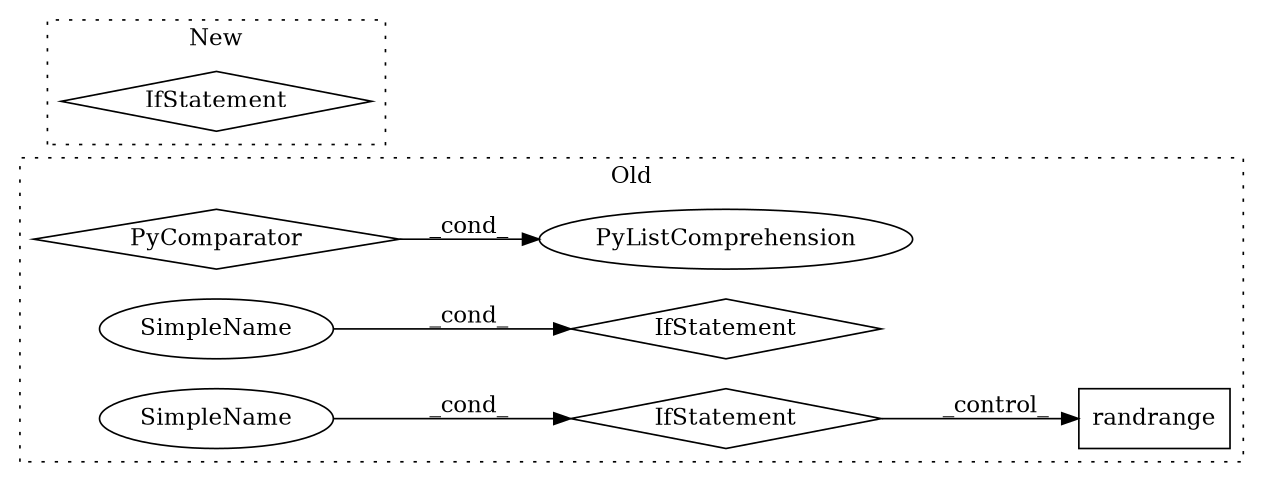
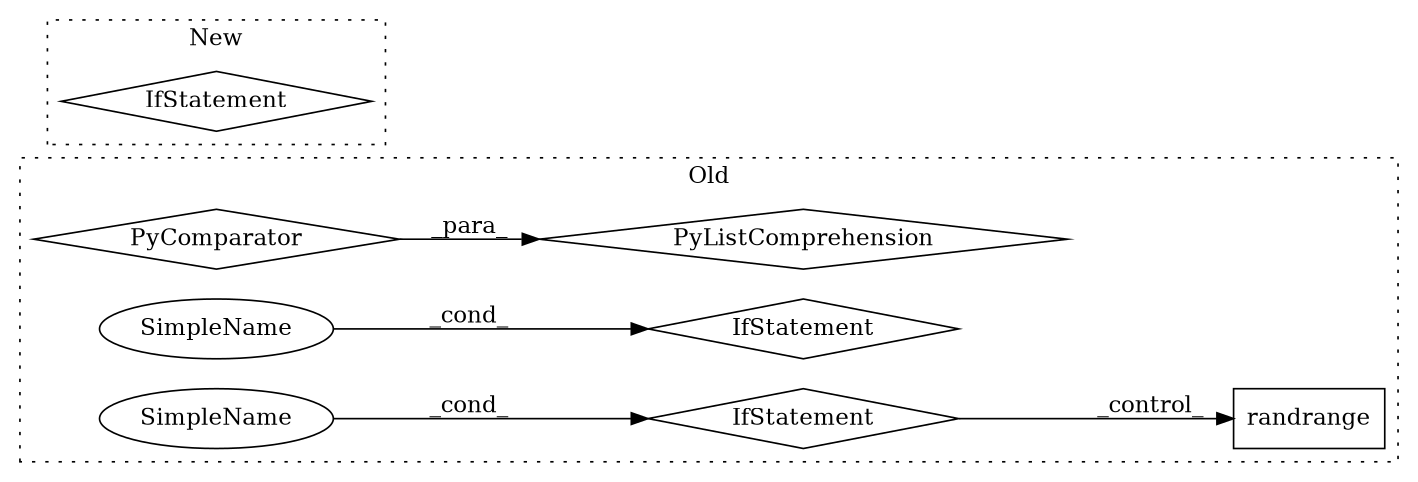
edge "PyComparator" -> "PyListComprehension": label "_cond_" -> "_para_"
node "PyListComprehension": shape ellipse -> diamond
